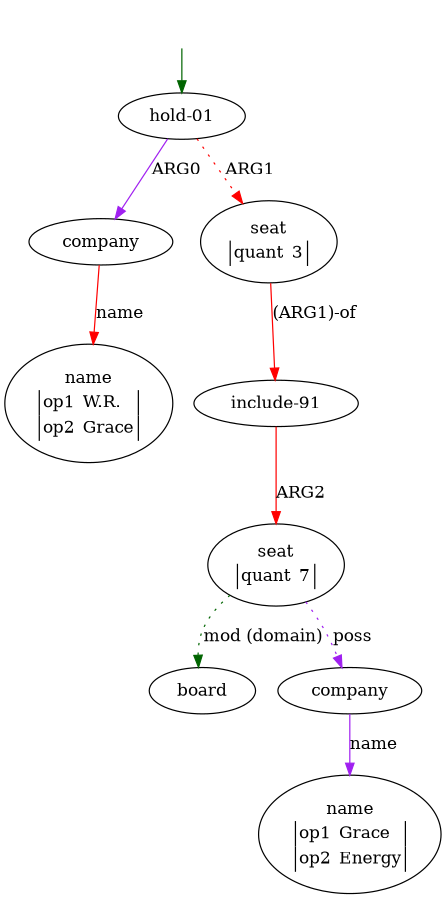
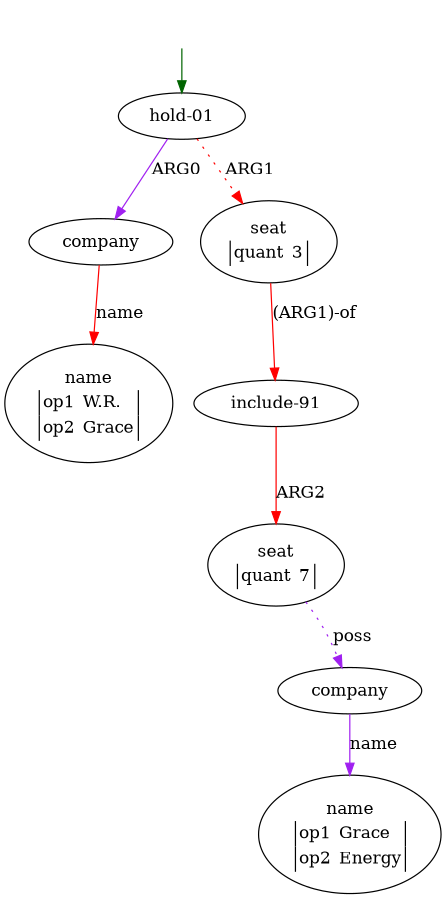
node "board": removed
